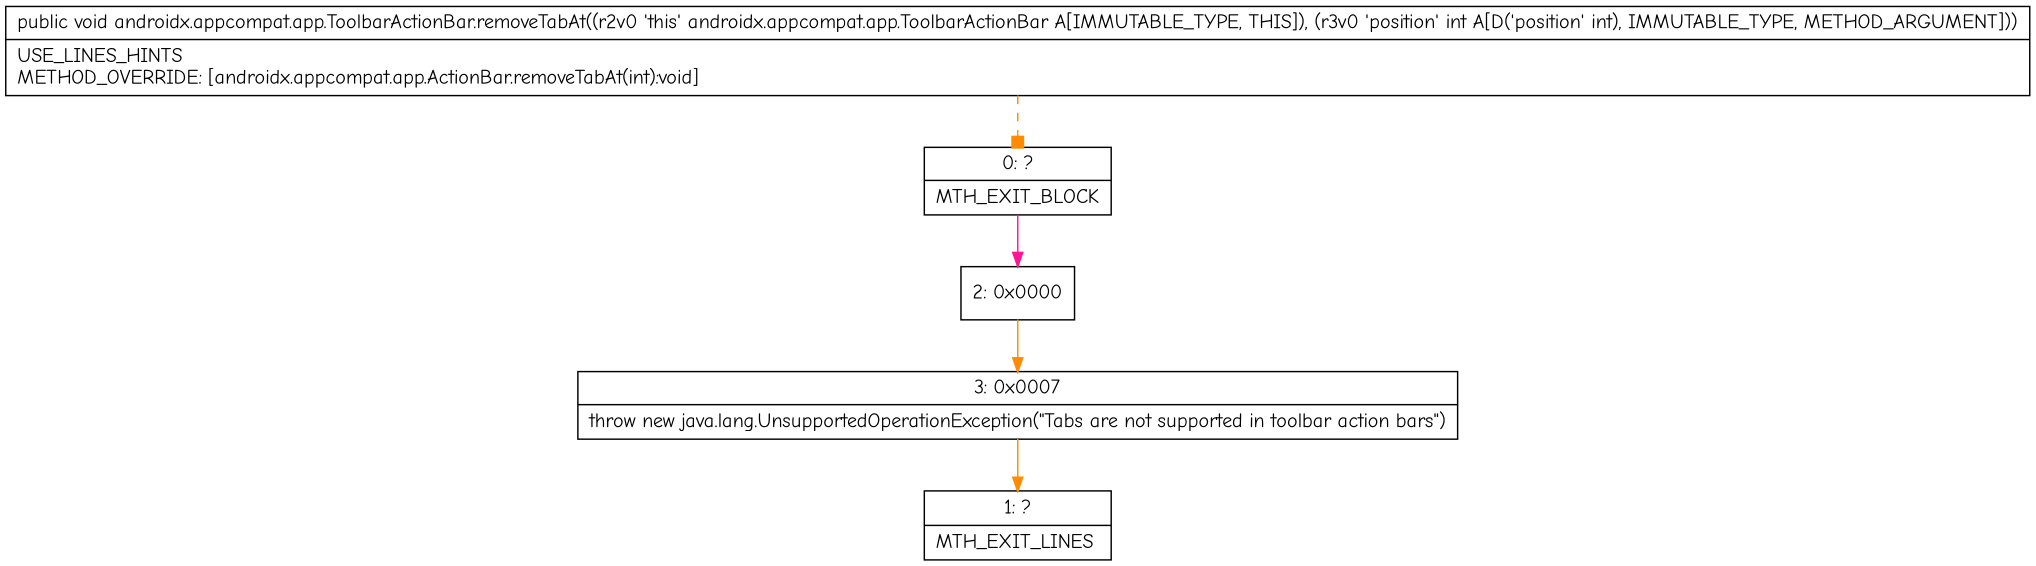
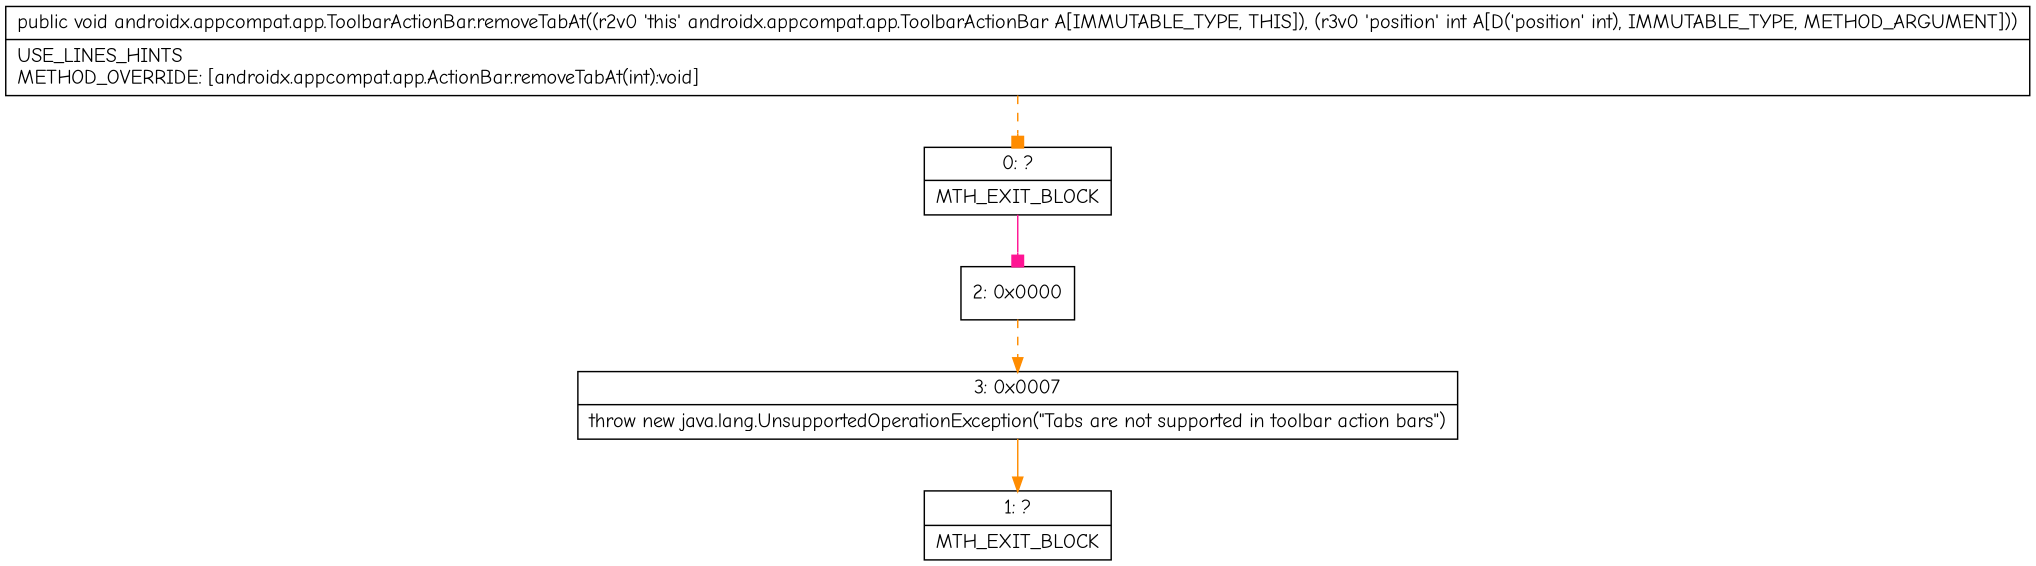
edge "0: ?" -> "2: 0x0000": arrowhead normal -> box
edge "2: 0x0000" -> "3: 0x0007": style solid -> dashed
node "1: ?": text "MTH_EXIT_LINES" -> "MTH_EXIT_BLOCK"
